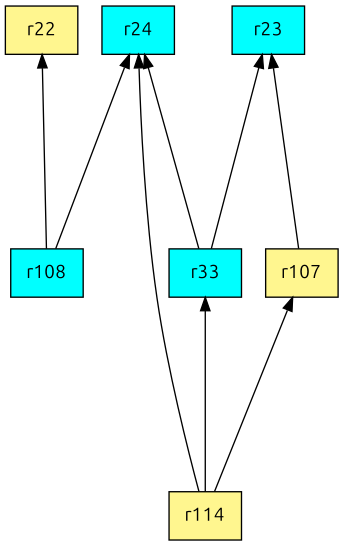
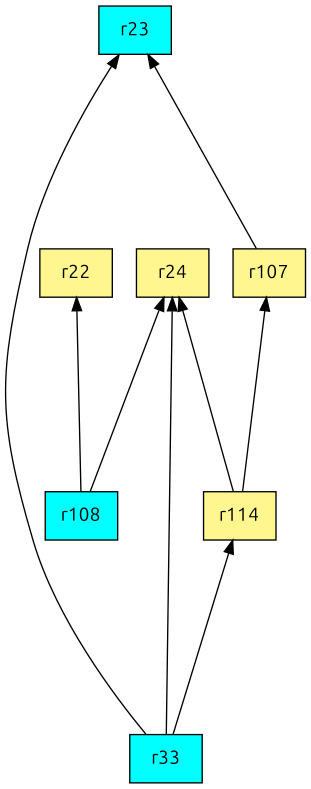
node "r24": fillcolor cyan -> khaki1
edge "r114" -> "r33": reversed
